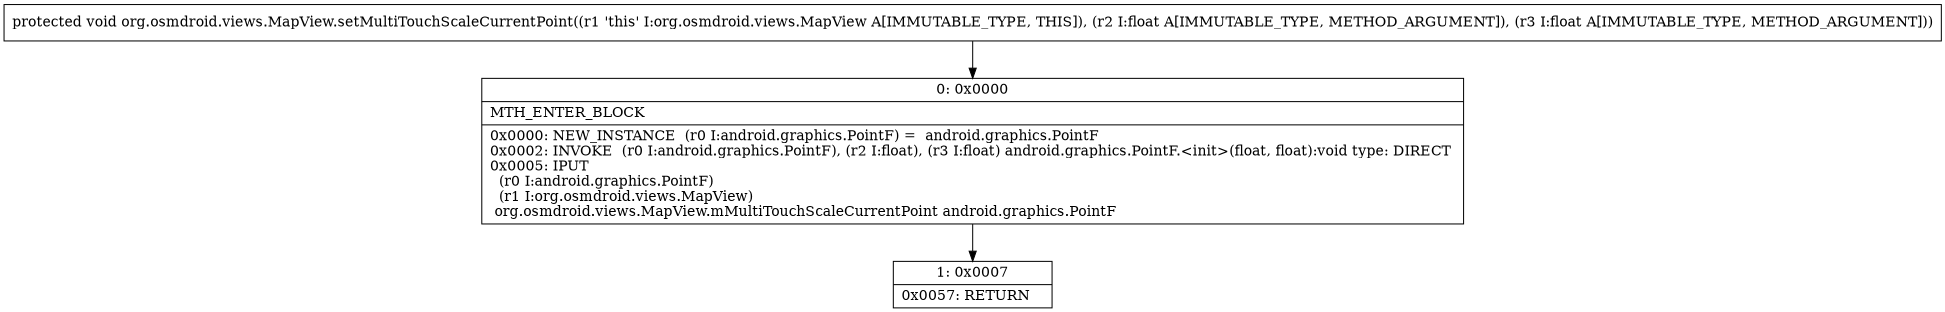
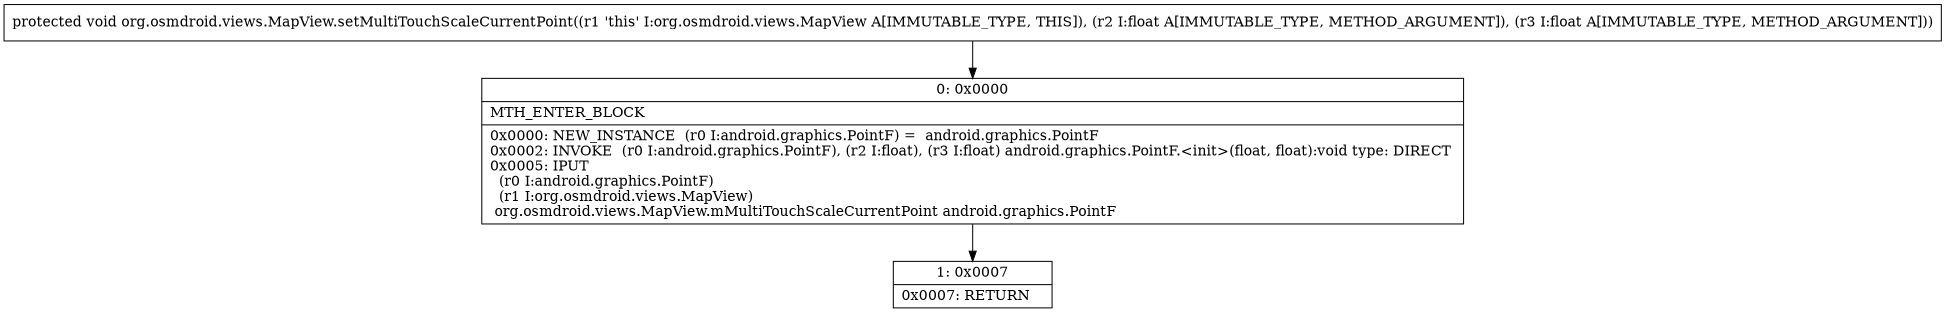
node "1: 0x0007": text "0x0057: RETURN" -> "0x0007: RETURN"
